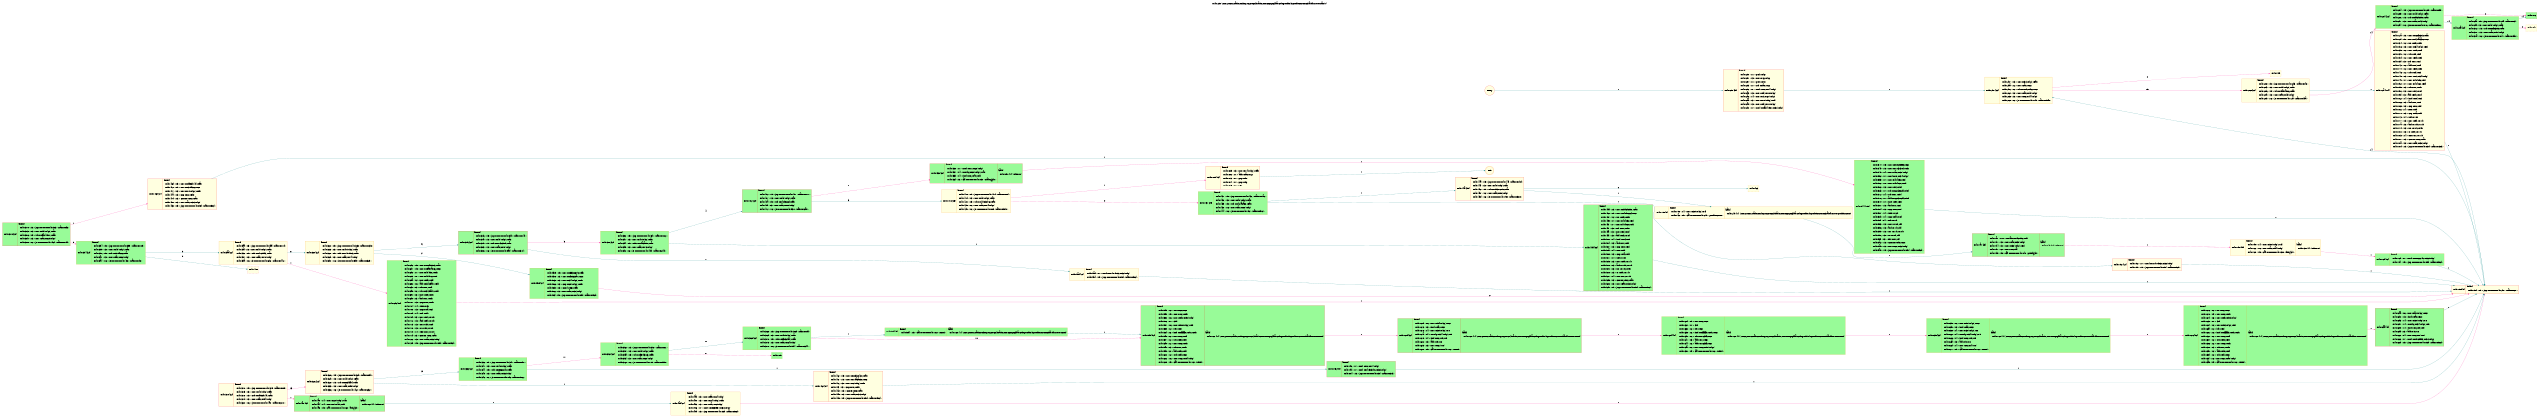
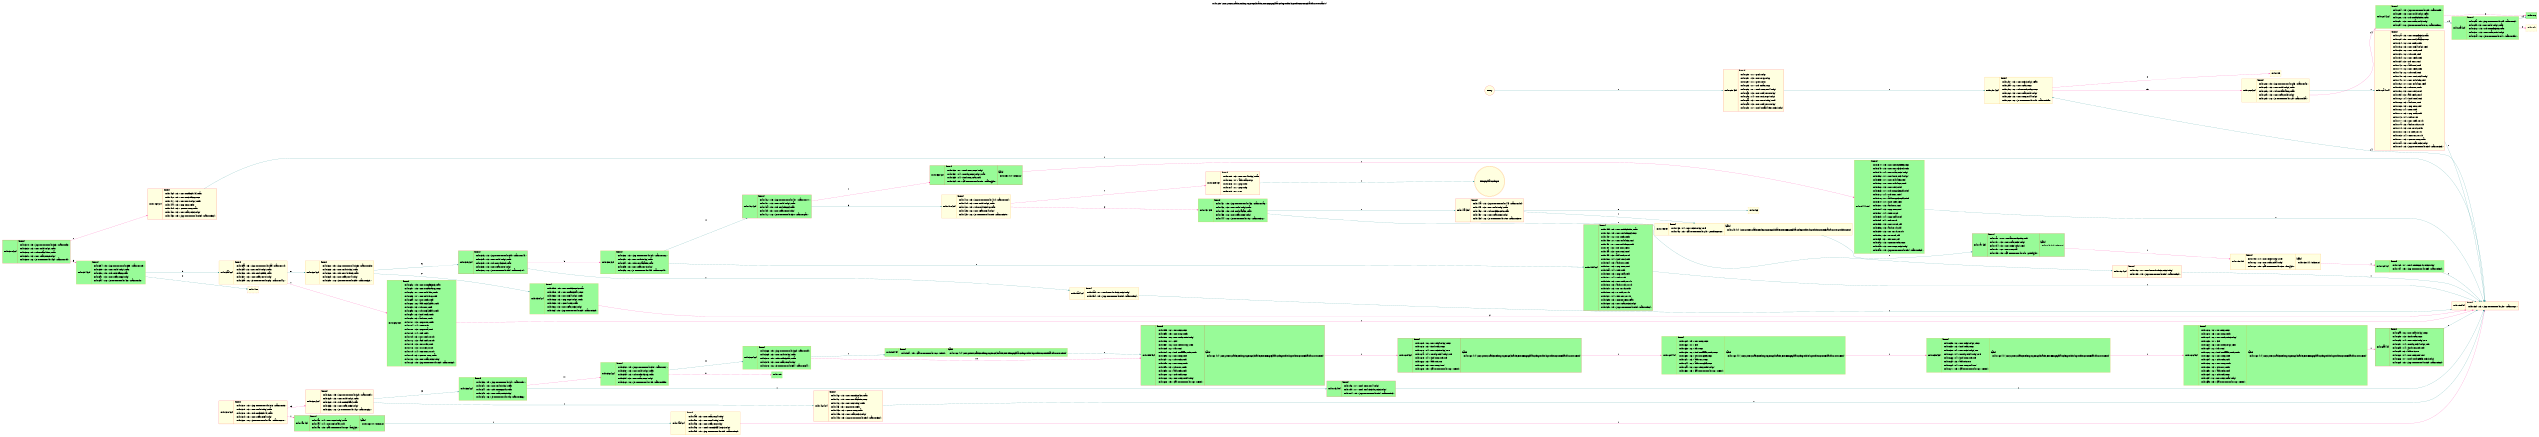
node "Exit": label "Exit" -> "FFmpeglibavcodecput"
